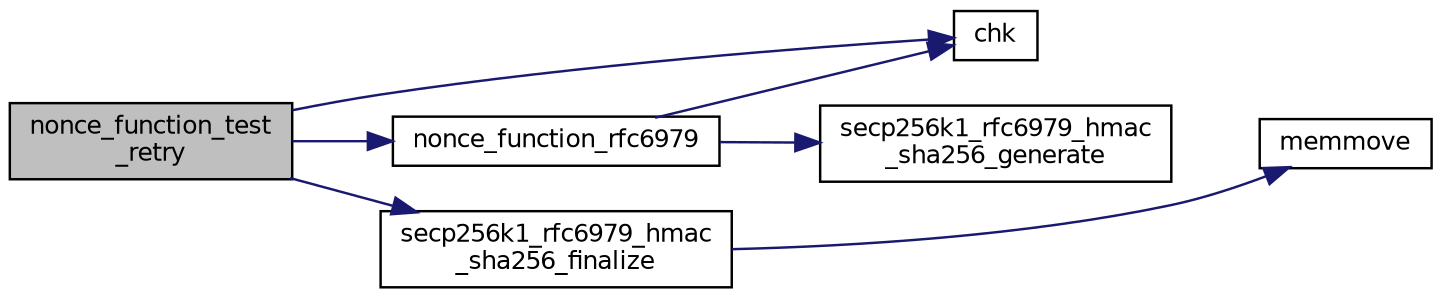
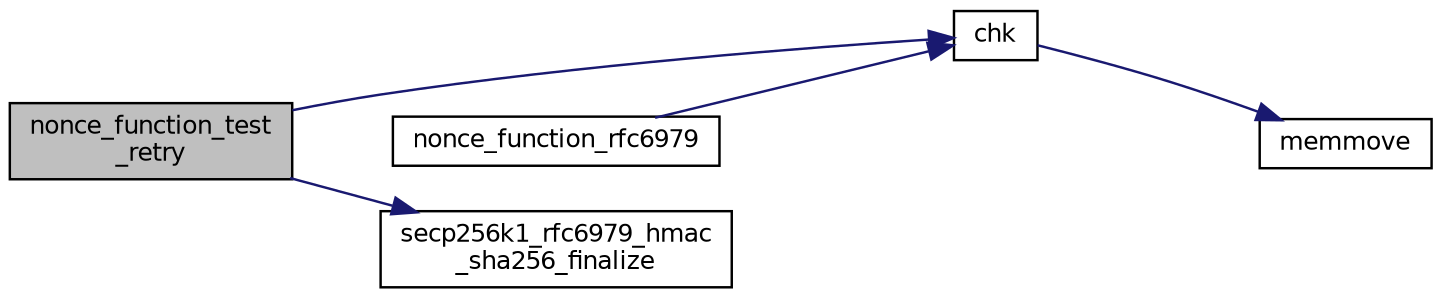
edge "nonce_function_test _retry" -> "nonce_function_rfc6979": removed
node "secp256k1_rfc6979_hmac _sha256_generate": removed
edge "secp256k1_rfc6979_hmac _sha256_finalize" -> "memmove": now "chk" -> "memmove"
